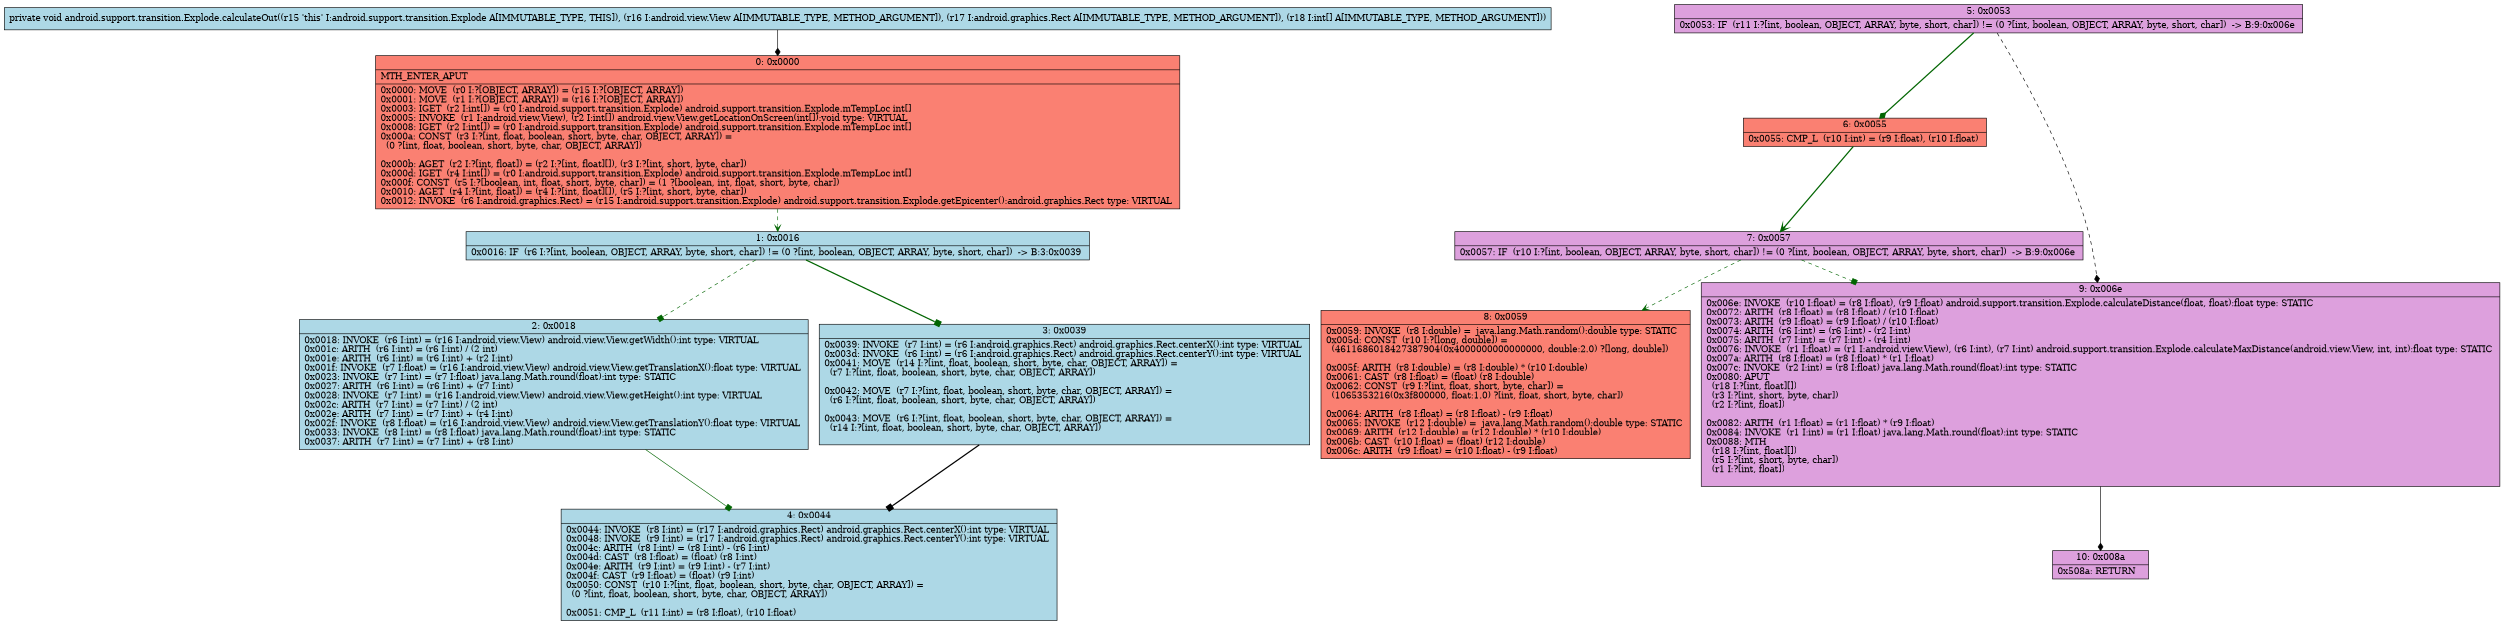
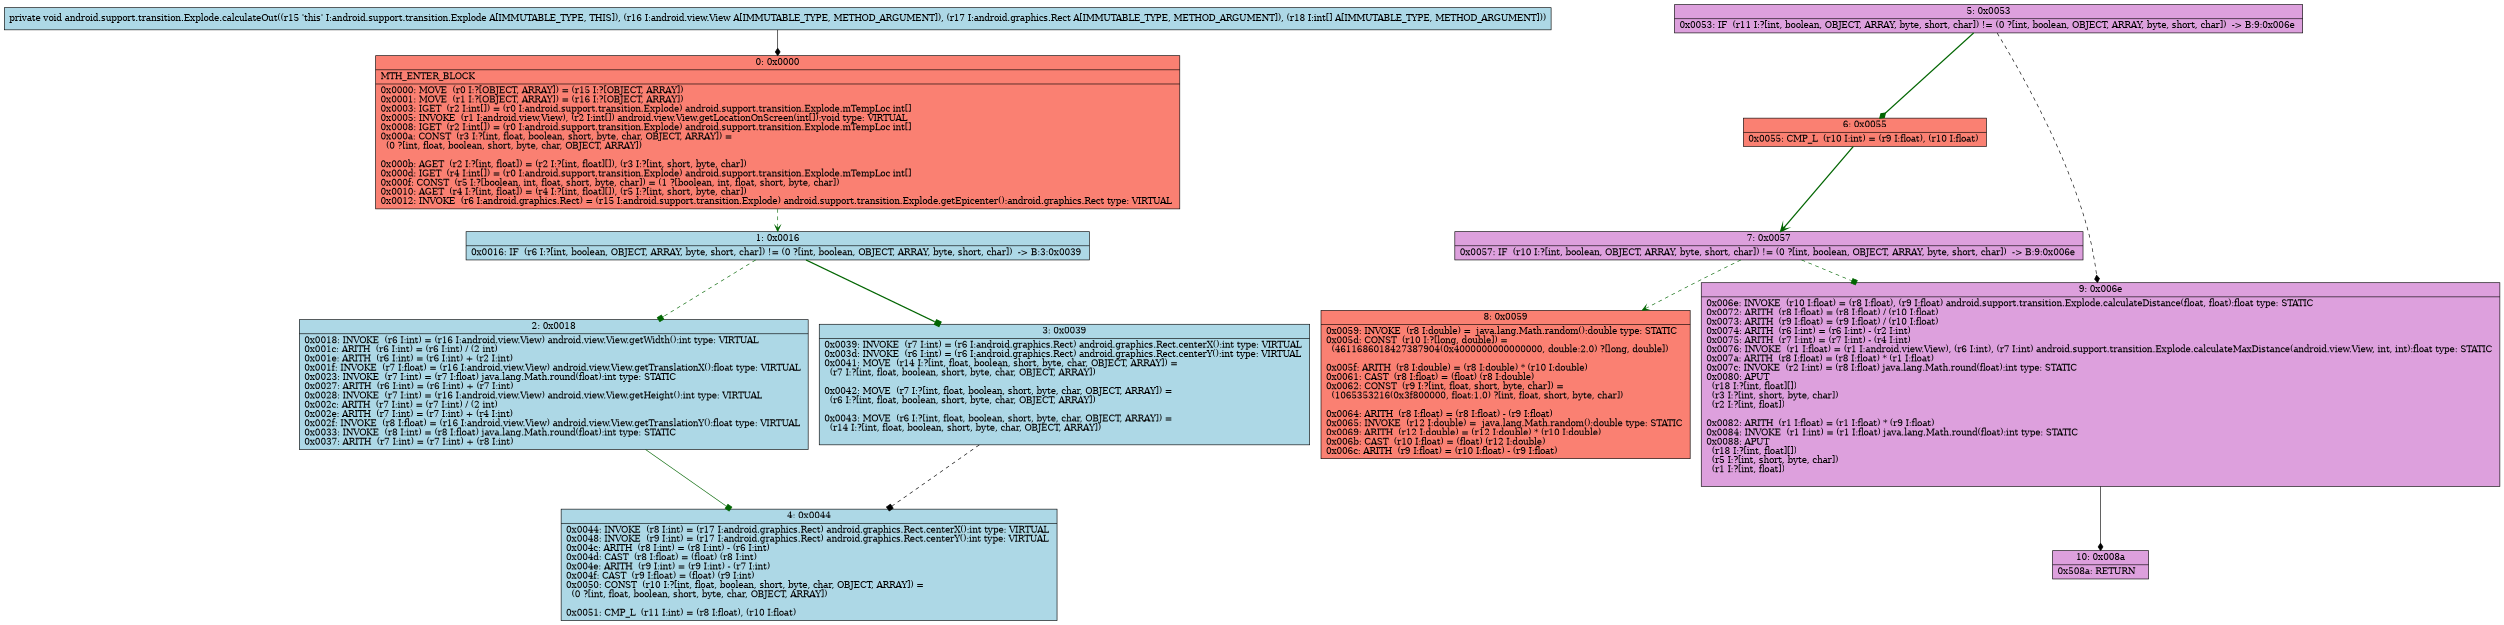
node "0: 0x0000": text "MTH_ENTER_APUT" -> "MTH_ENTER_BLOCK"
node "9: 0x006e": text "0x0088: MTH" -> "0x0088: APUT"
edge "3: 0x0039" -> "4: 0x0044": style bold -> dashed
